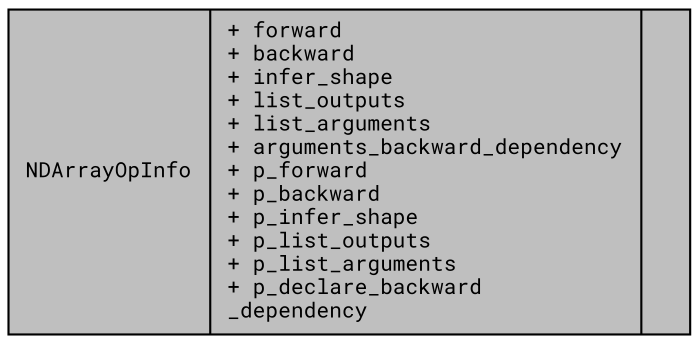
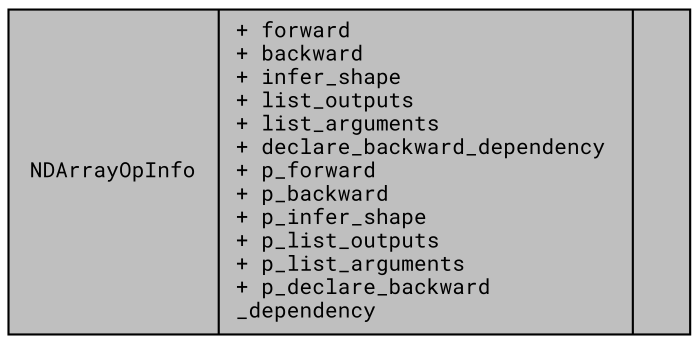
node "NDArrayOpInfo": text "+ arguments_backward_dependency" -> "+ declare_backward_dependency"
